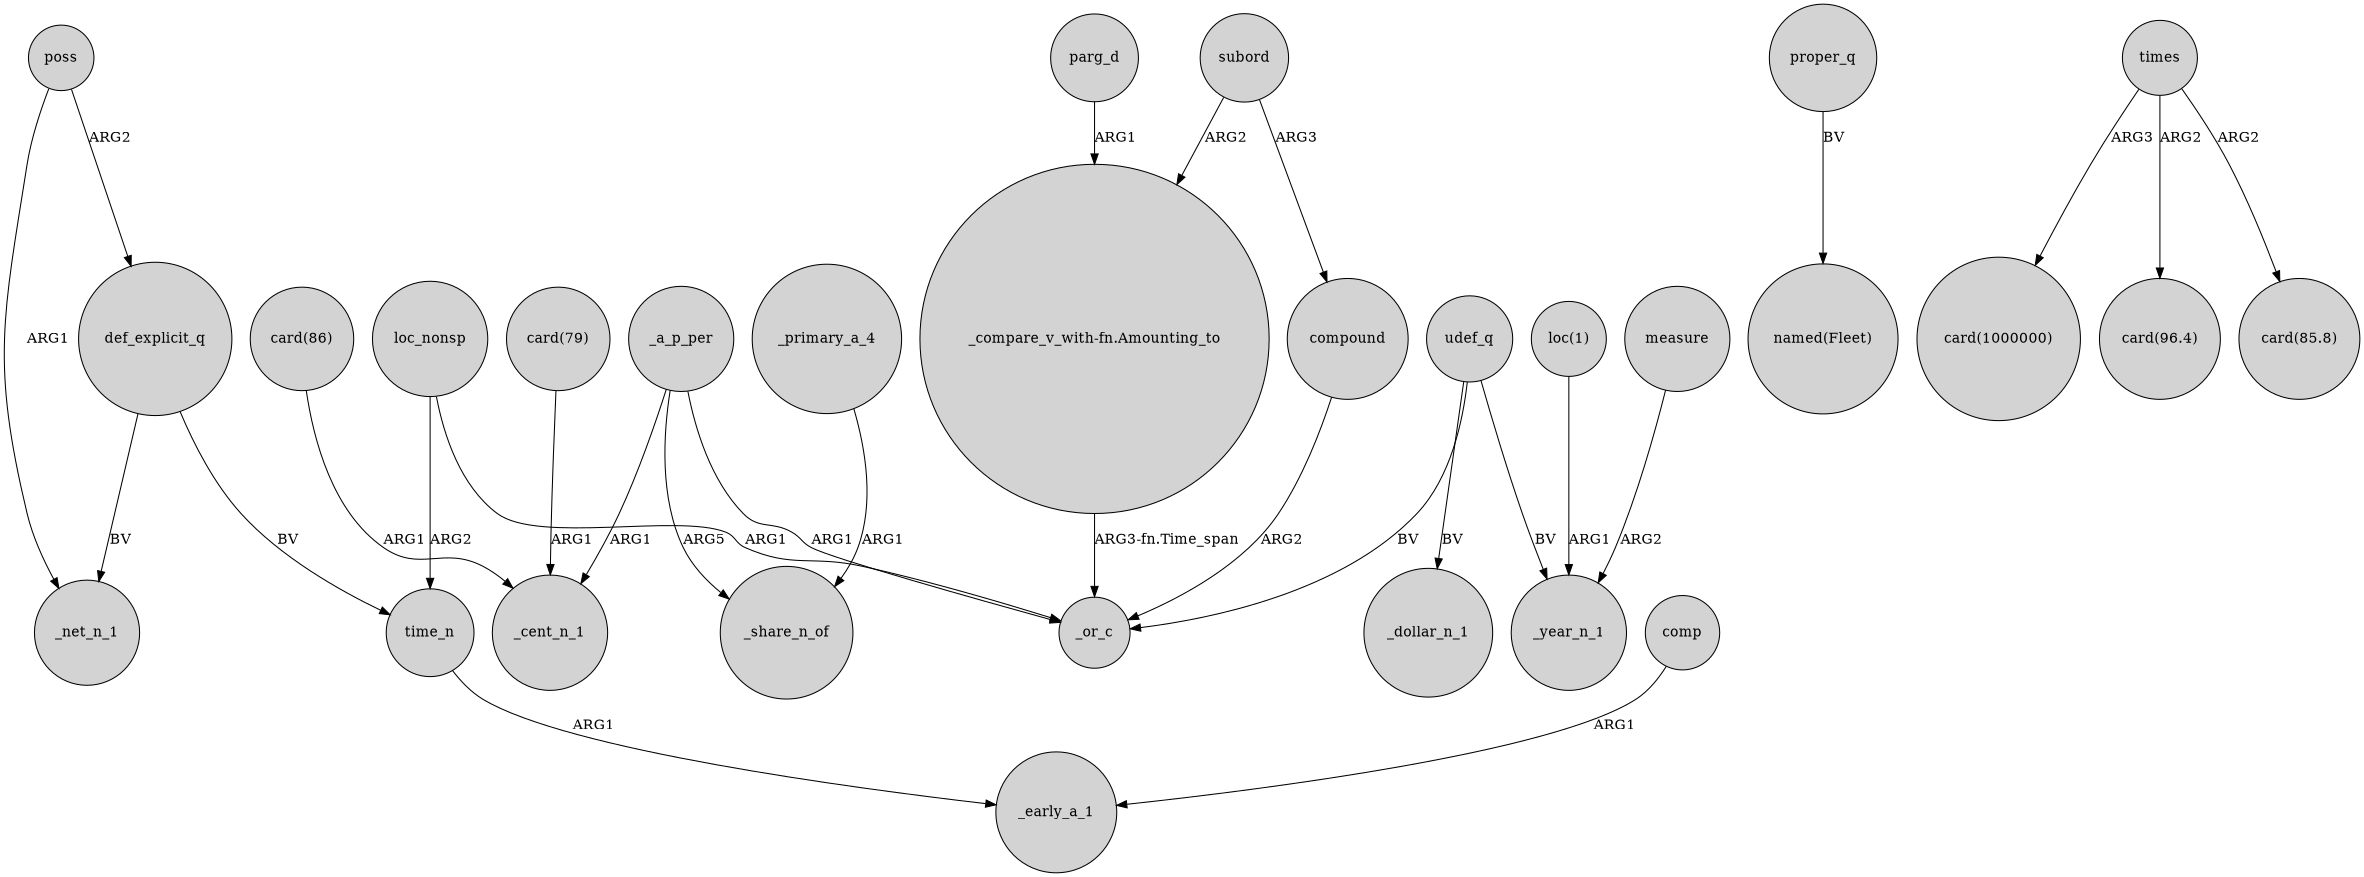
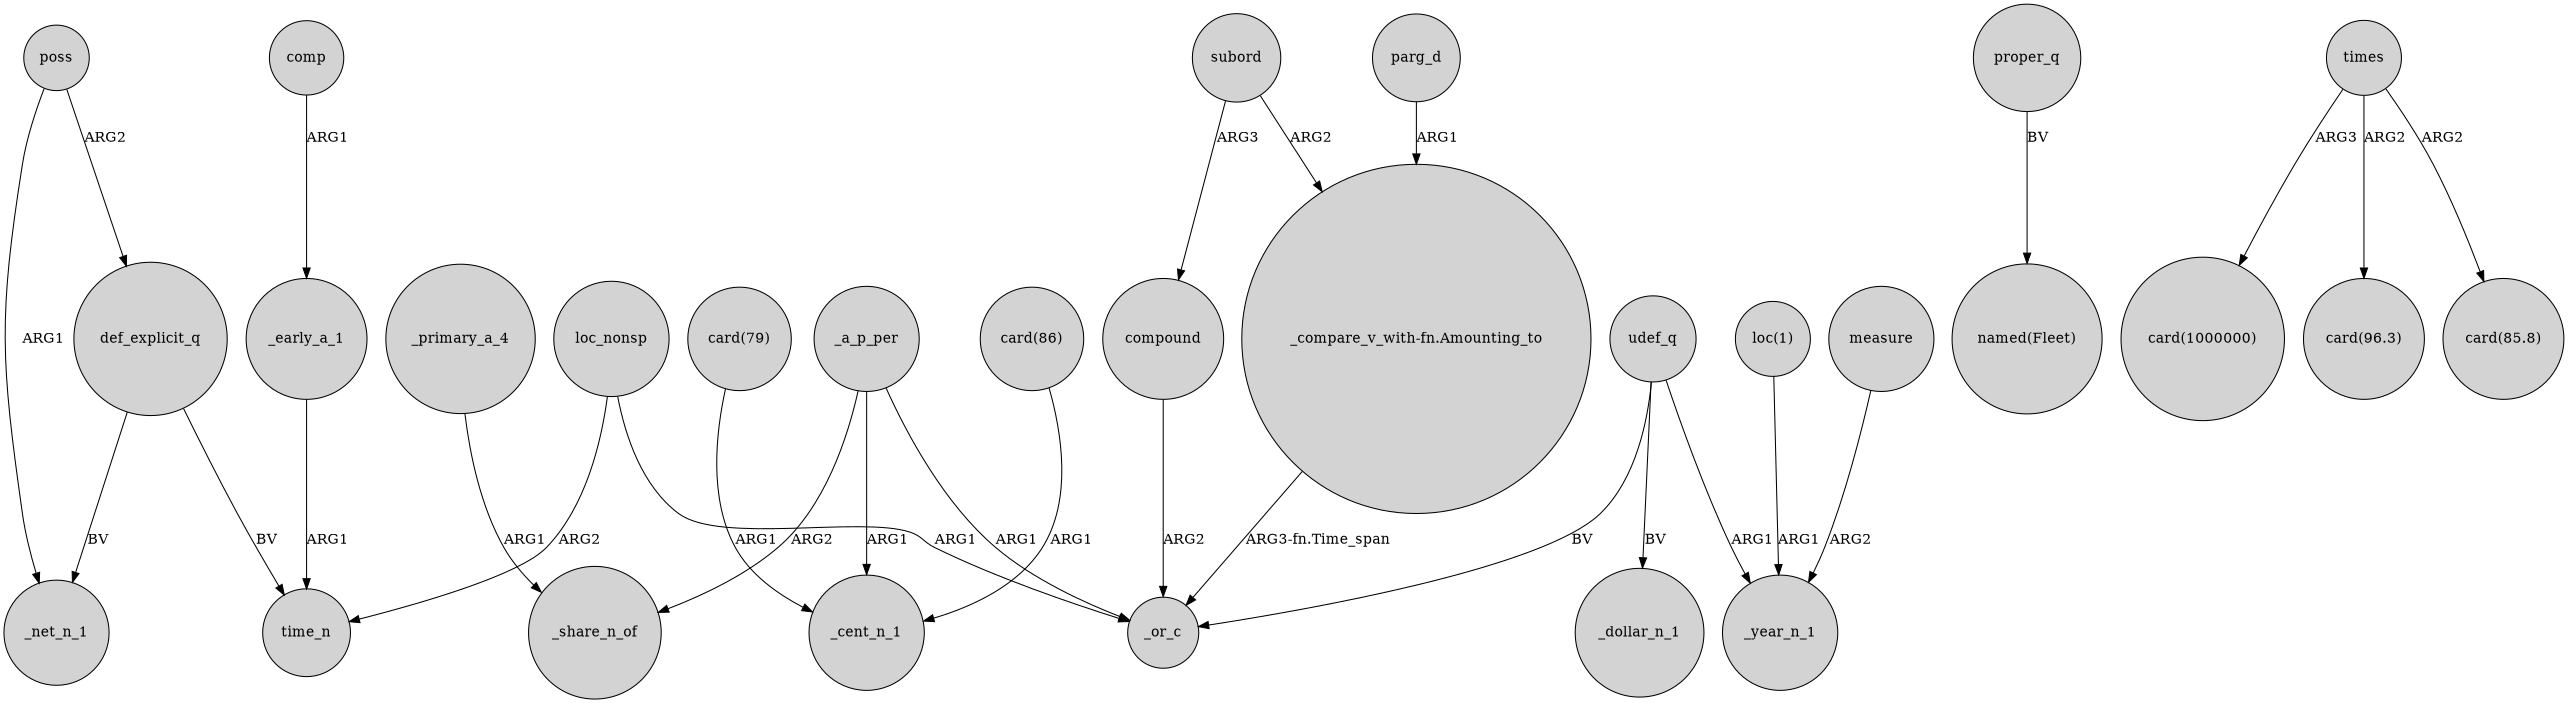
node "card(96.4)": label "card(96.4)" -> "card(96.3)"
edge "_a_p_per" -> "_share_n_of": label "ARG5" -> "ARG2"
edge "udef_q" -> "_year_n_1": label "BV" -> "ARG1"
edge "time_n" -> "_early_a_1": reversed
